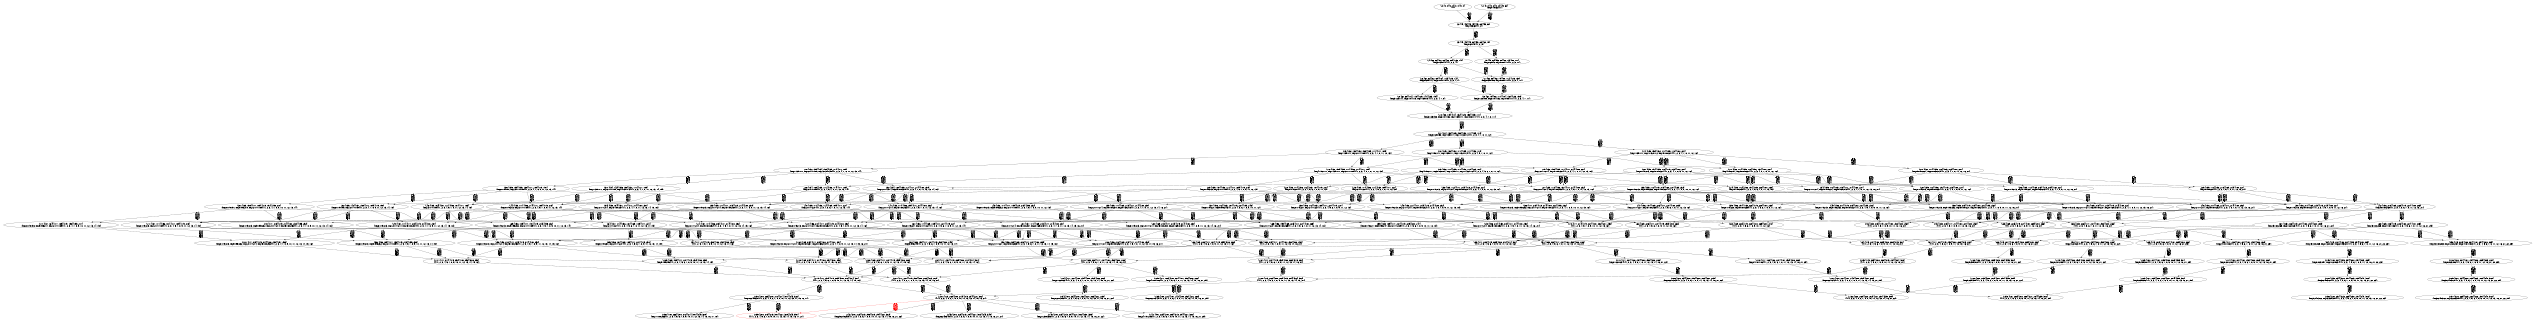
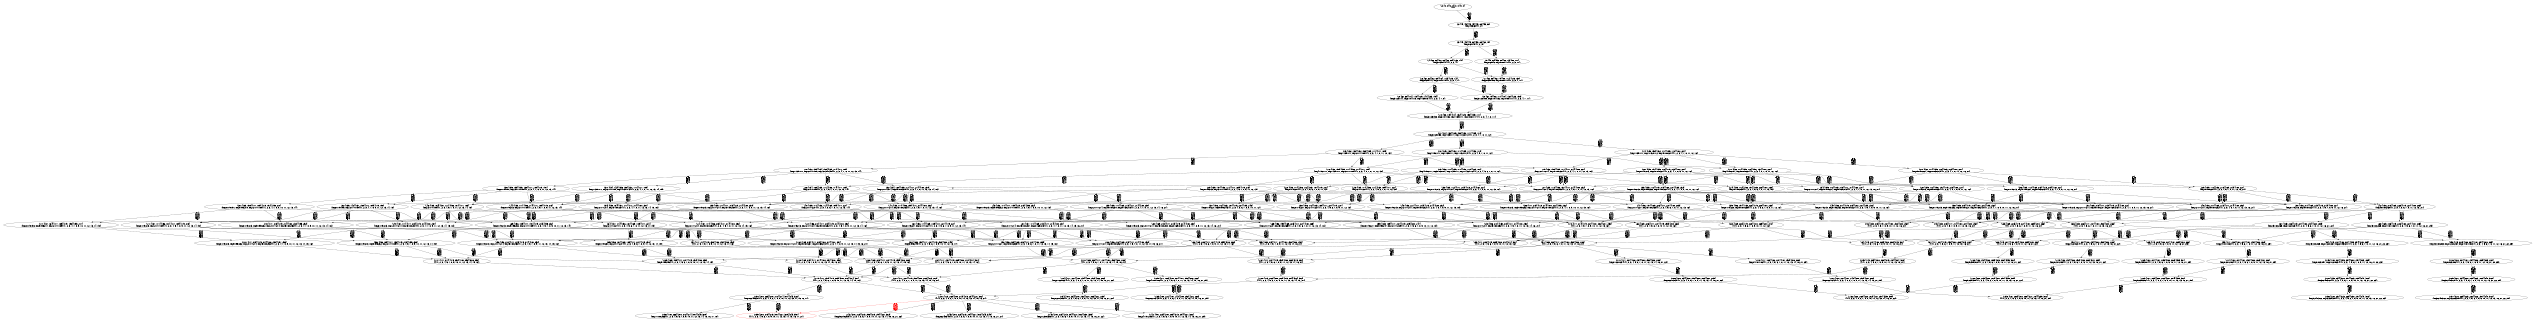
node "S1: [0, 0] [0, 0] [0, 0] [49, 62] {T0J0:49-62}{1}": removed
